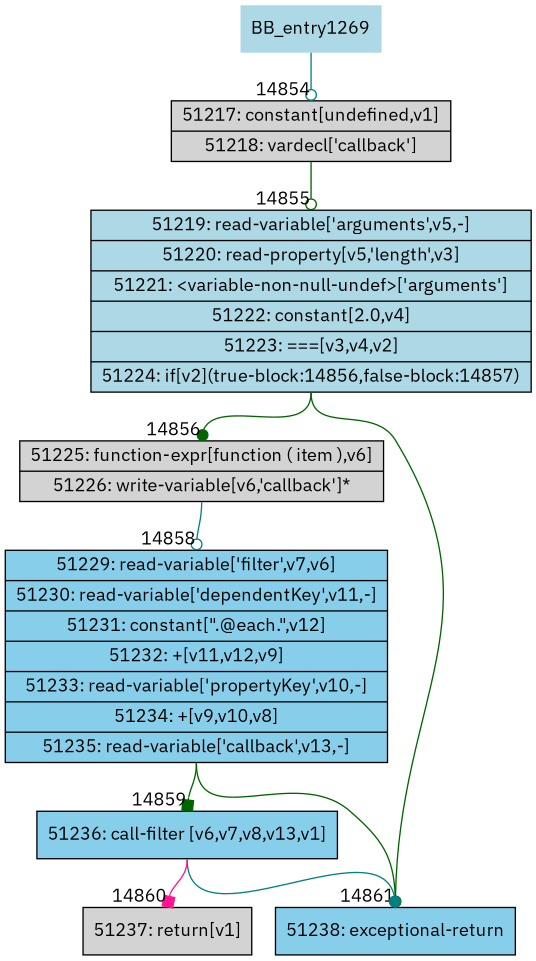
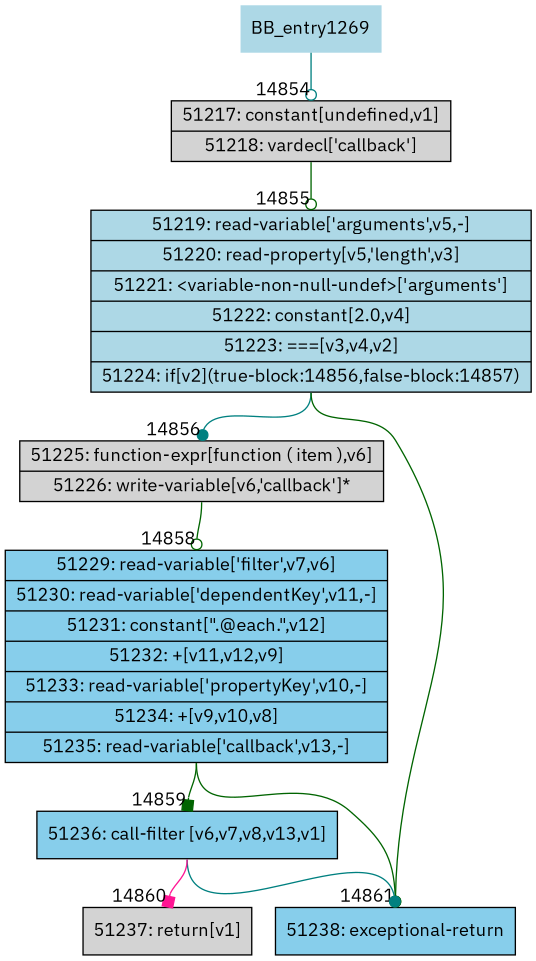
edge "51219: read-variable['arguments',v5,-]" -> "51225: function-expr[function ( item ),v6]": color darkgreen -> teal
edge "51225: function-expr[function ( item ),v6]" -> "51229: read-variable['filter',v7,v6]": color teal -> darkgreen
